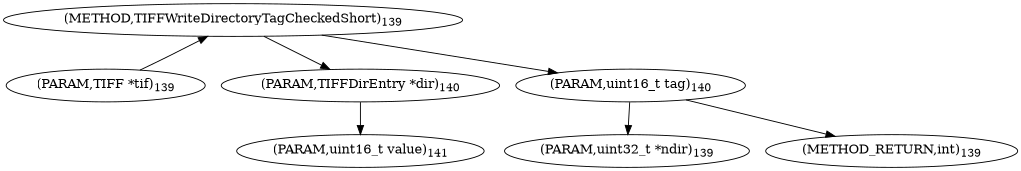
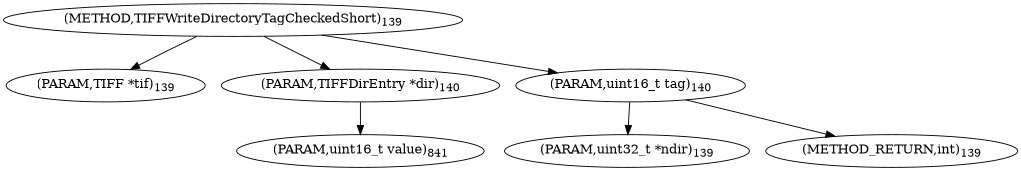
edge "(PARAM,TIFF *tif)" -> "(METHOD,TIFFWriteDirectoryTagCheckedShort)": reversed
node "(PARAM,uint16_t value)": text "141" -> "841"
